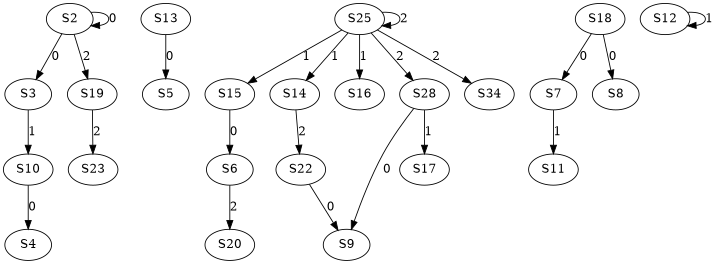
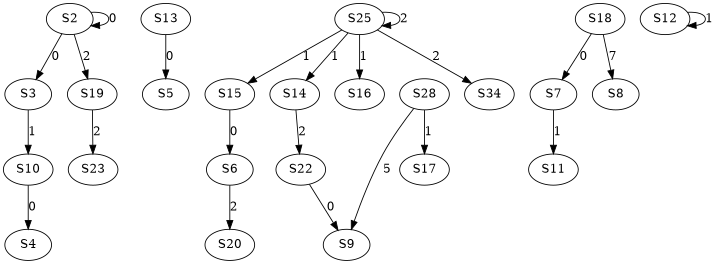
edge "S25" -> "S28": removed, label "2"
edge "S18" -> "S8": label "0" -> "7"
edge "S28" -> "S9": label "0" -> "5"
